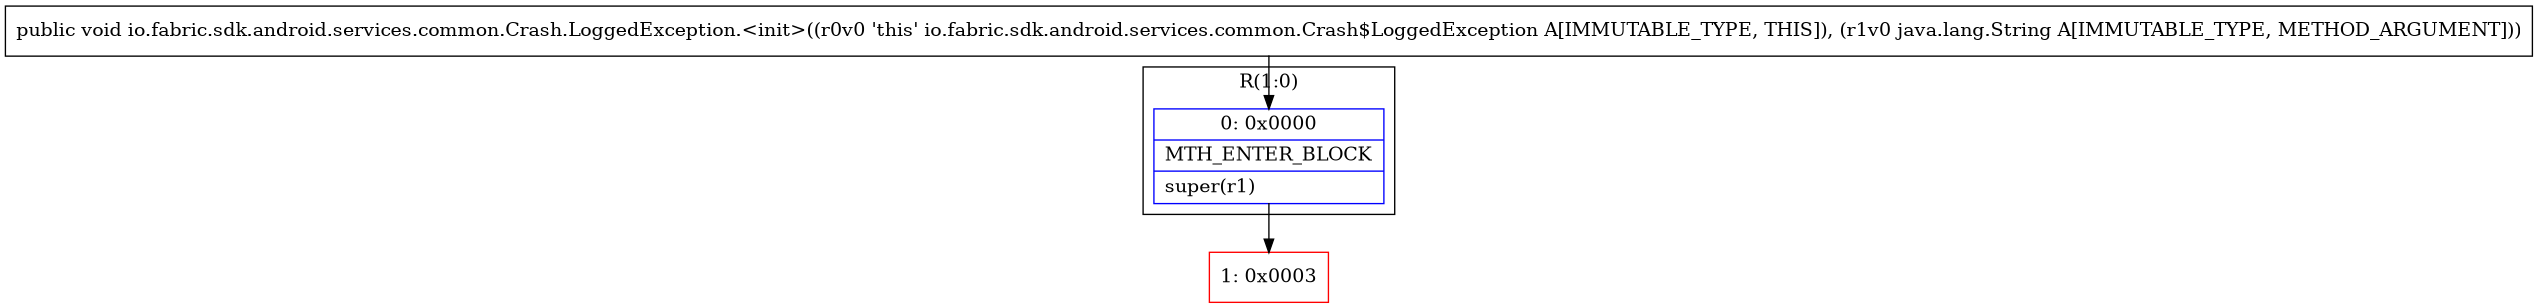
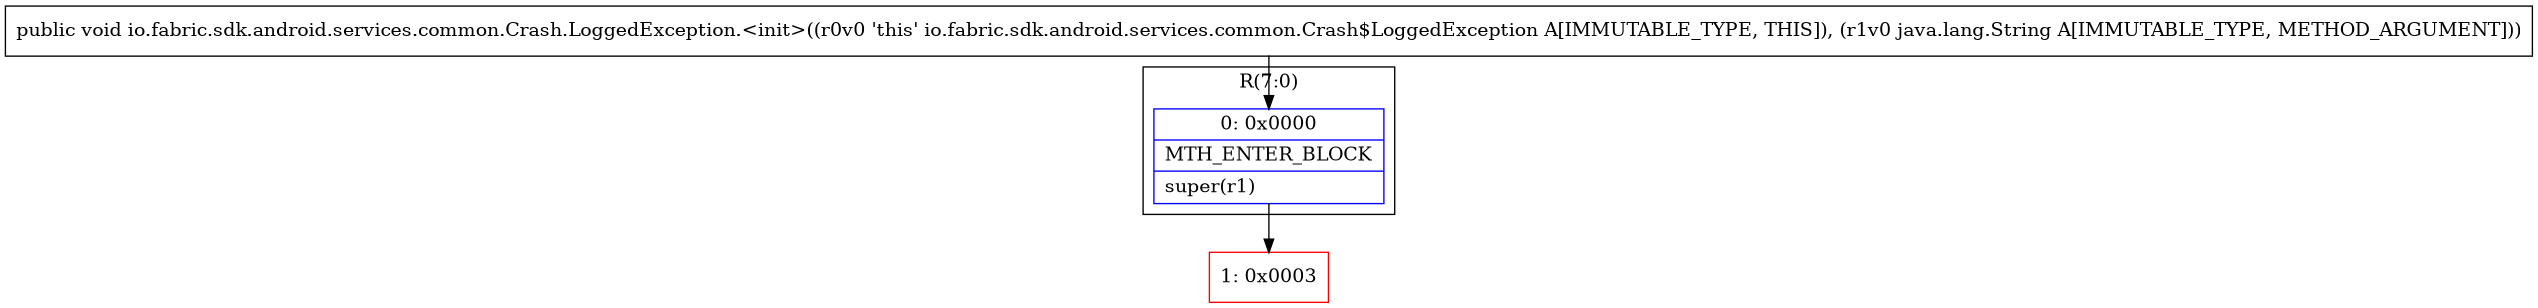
cluster "R(1:0)": label "R(1:0)" -> "R(7:0)"
